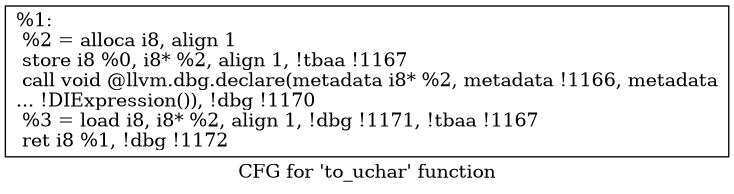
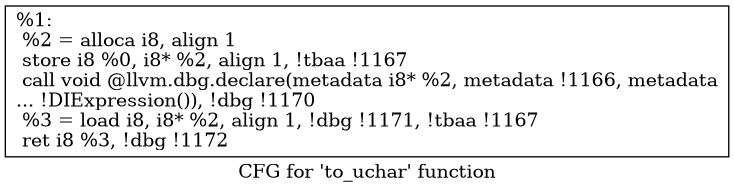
node "%1:": text "ret i8 %1, !dbg !1172" -> "ret i8 %3, !dbg !1172"
